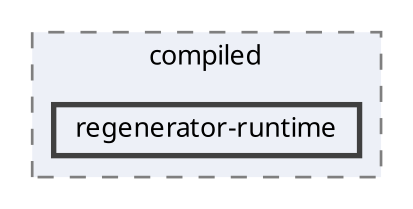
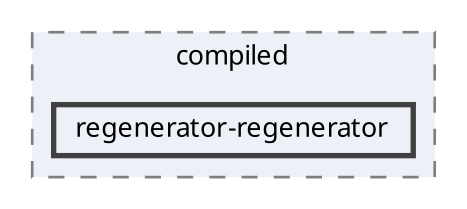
node "regenerator-runtime": label "regenerator-runtime" -> "regenerator-regenerator"
